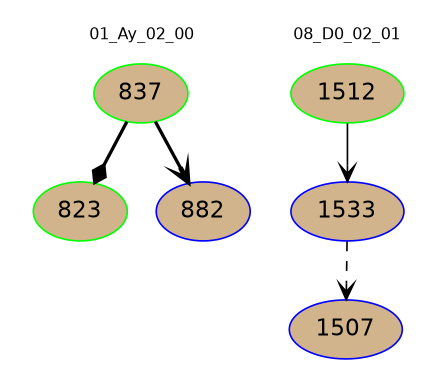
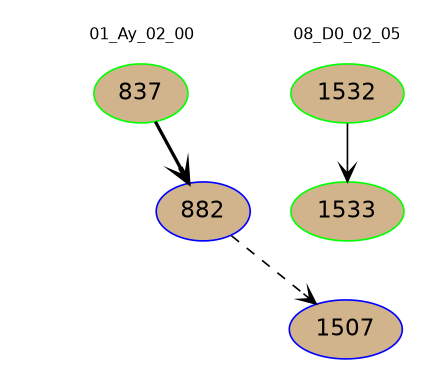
cluster "08_D0_02_01": label "08_D0_02_01" -> "08_D0_02_05"
node "1512": label "1512" -> "1532"
node "823": removed
node "1533": color blue -> green
edge "1533" -> "1507": now "882" -> "1507"
